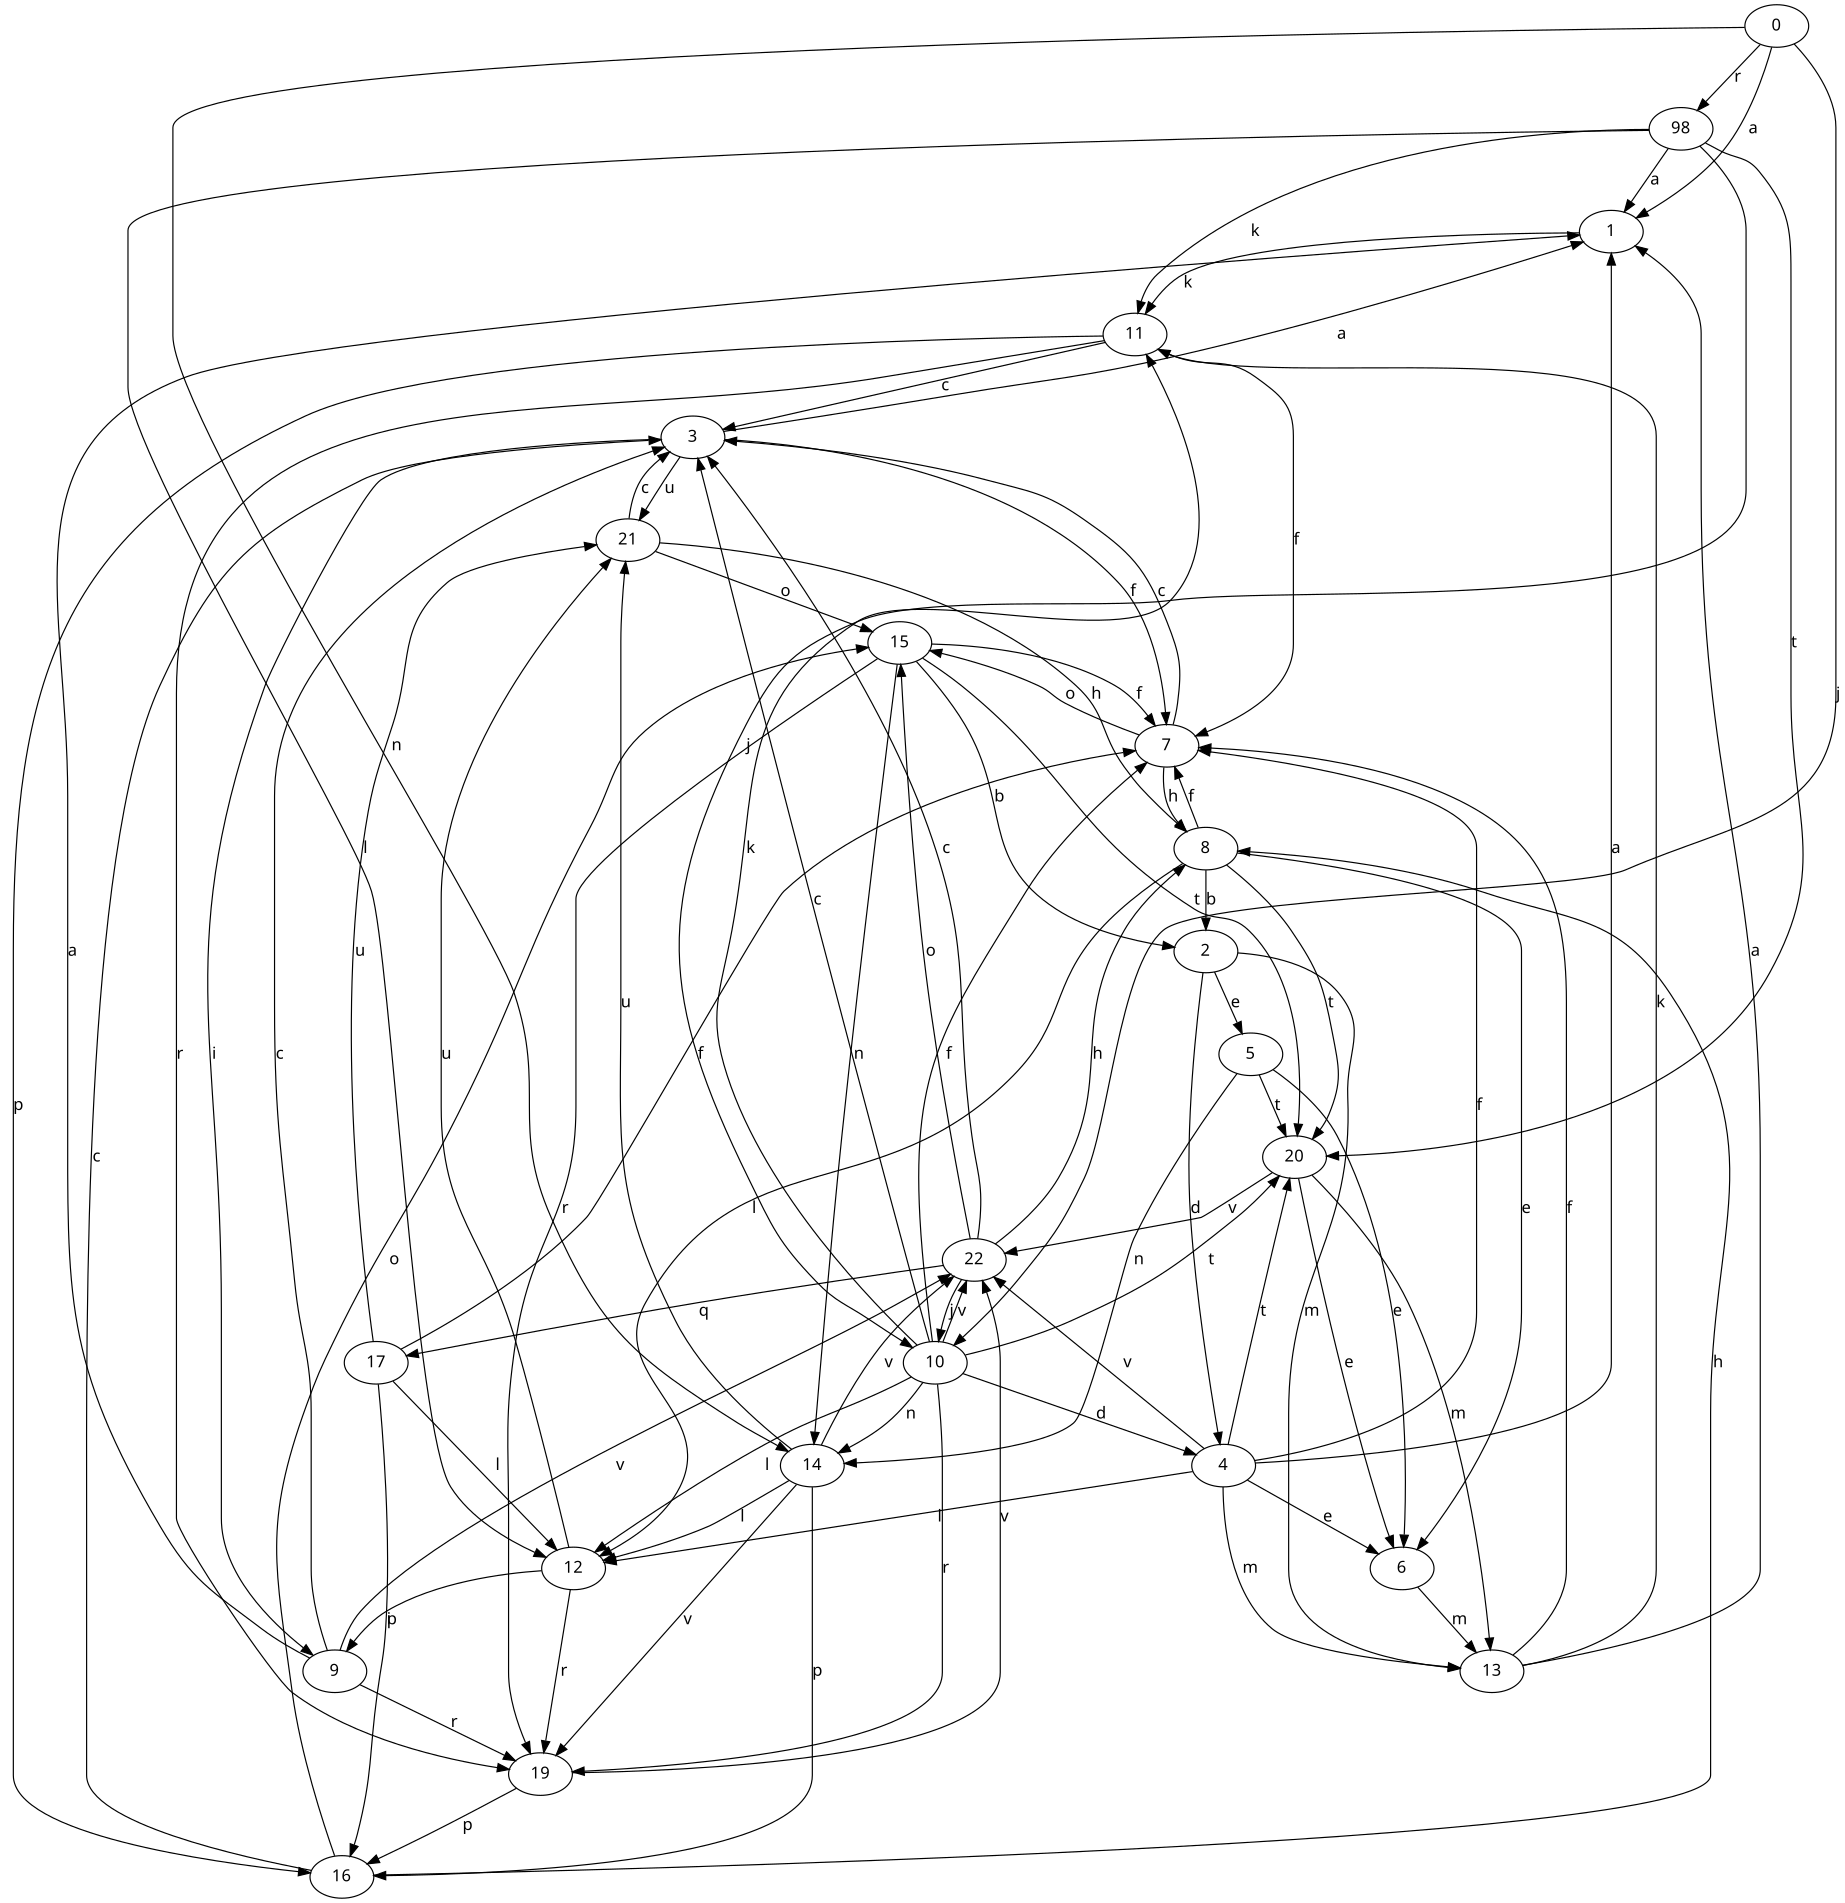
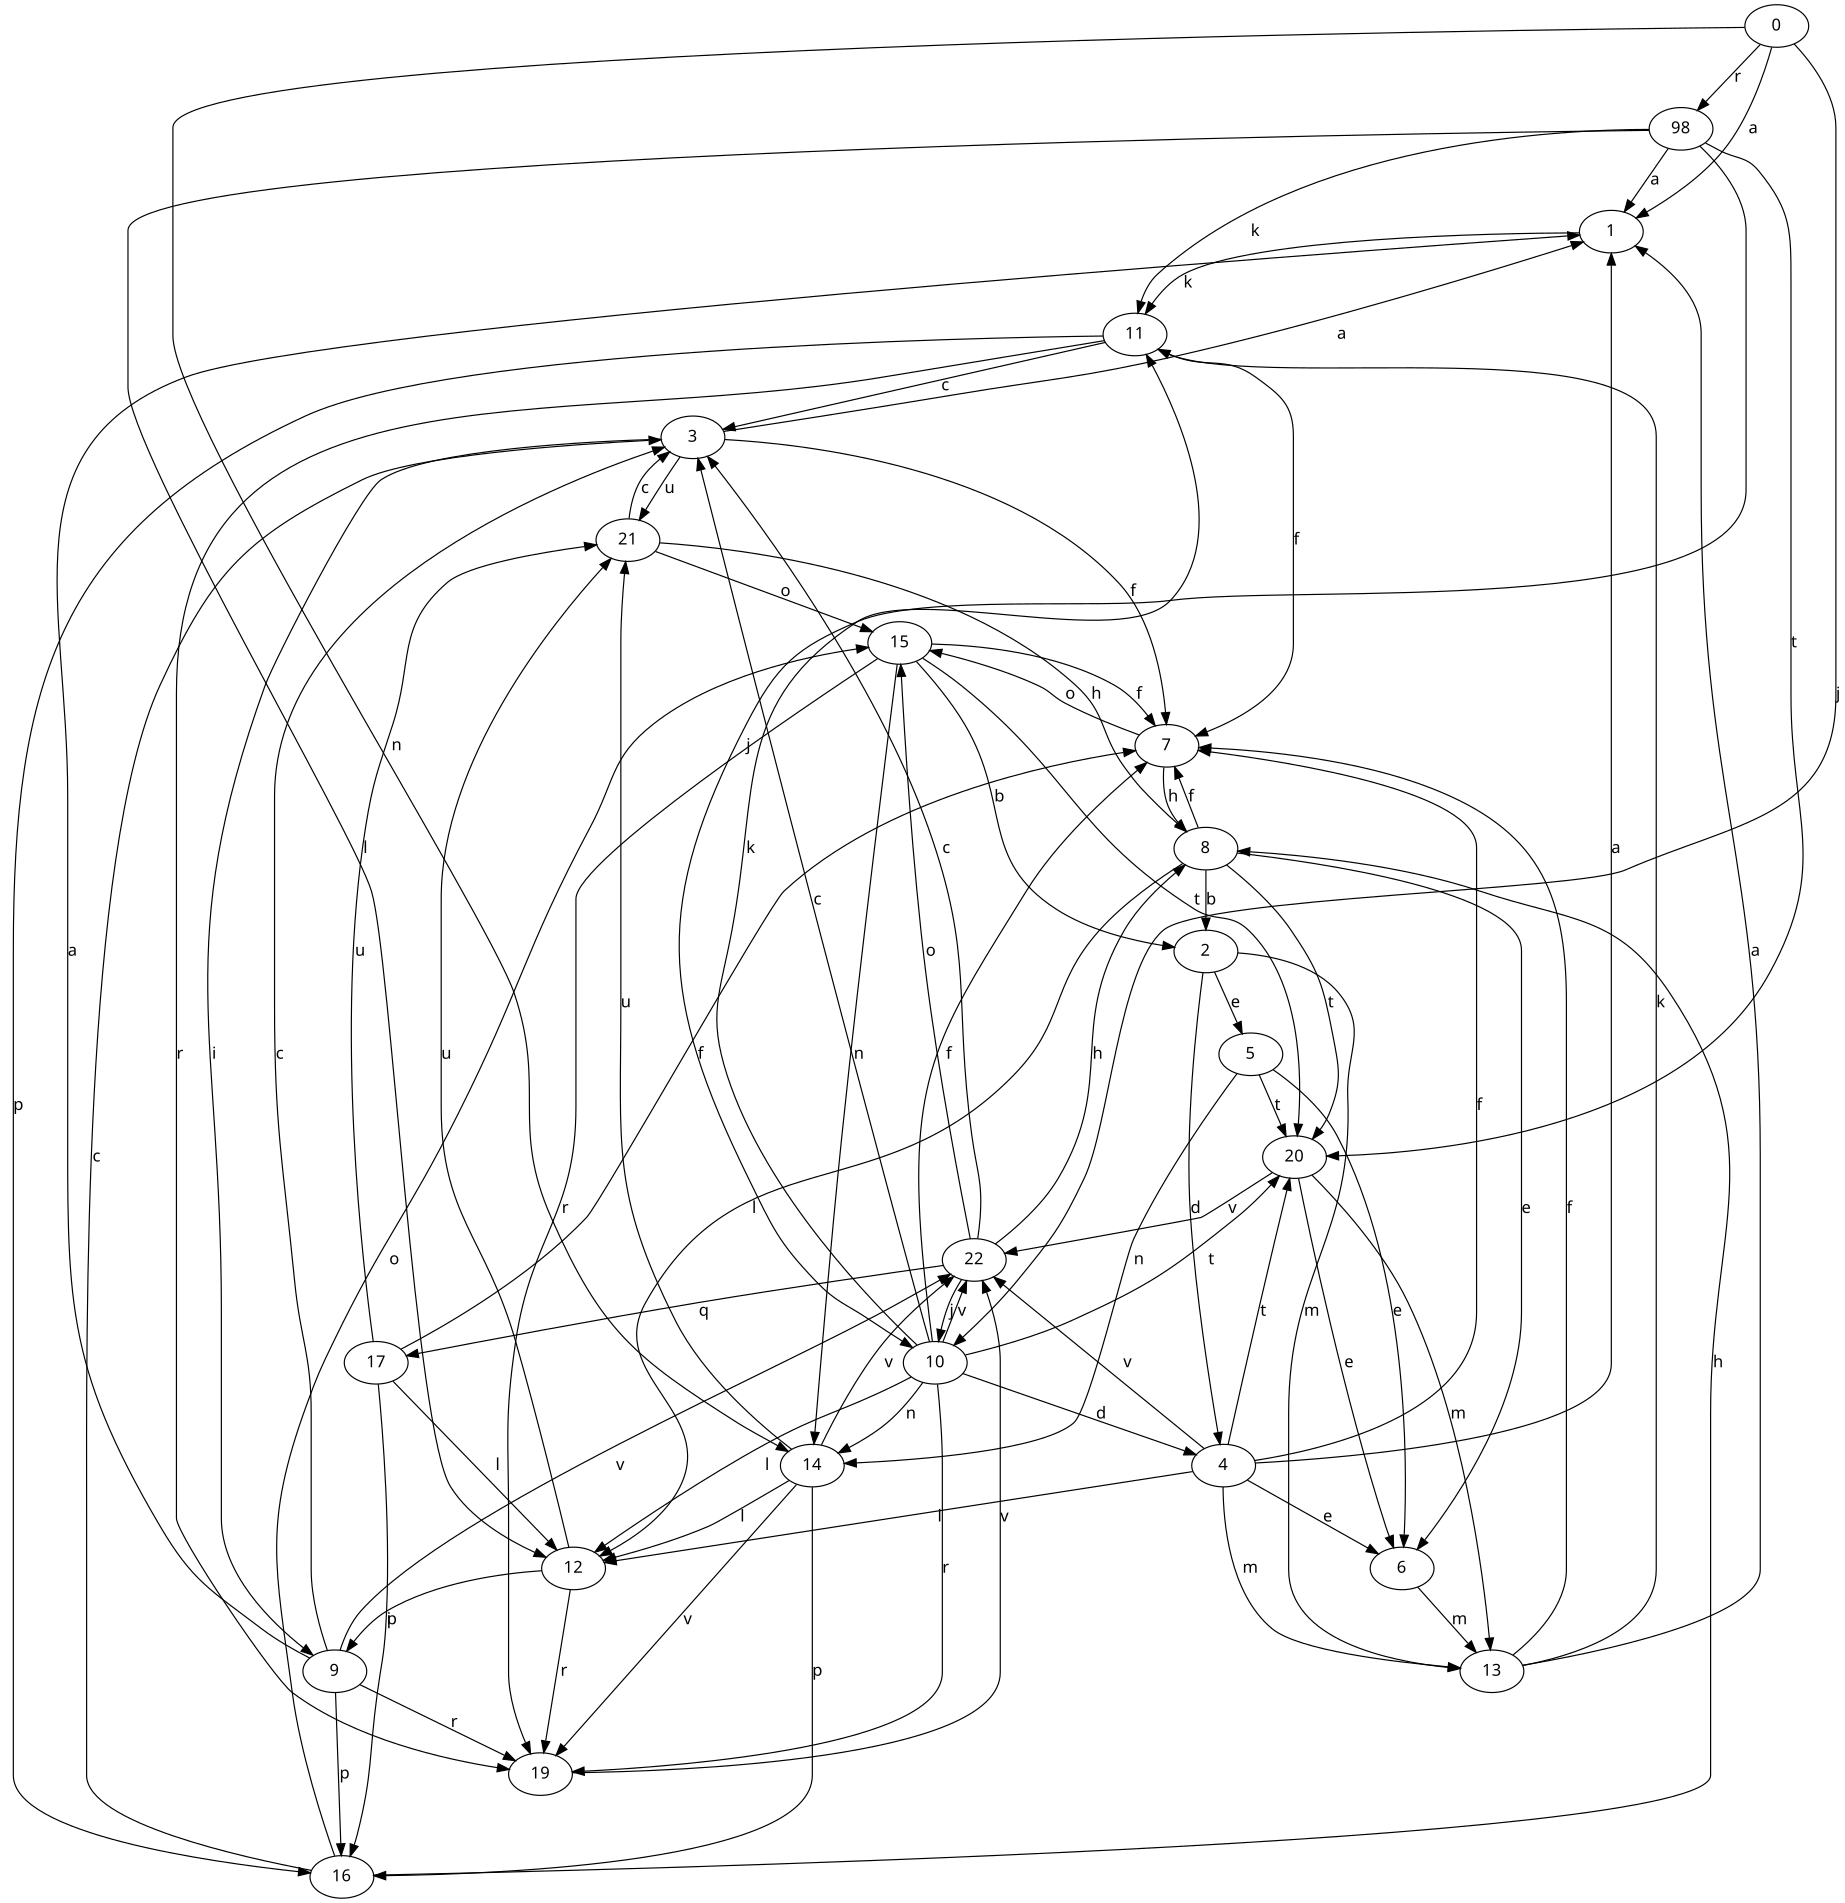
edge "7" -> "3": removed, label "c"
edge "19" -> "16": now "9" -> "16"
